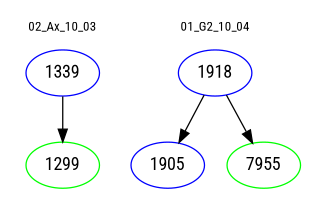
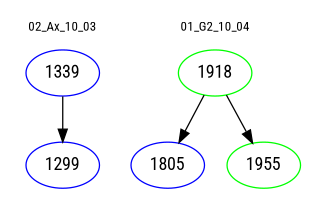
node "1918": color blue -> green
node "1299": color green -> blue
node "1905": label "1905" -> "1805"
node "7955": label "7955" -> "1955"
